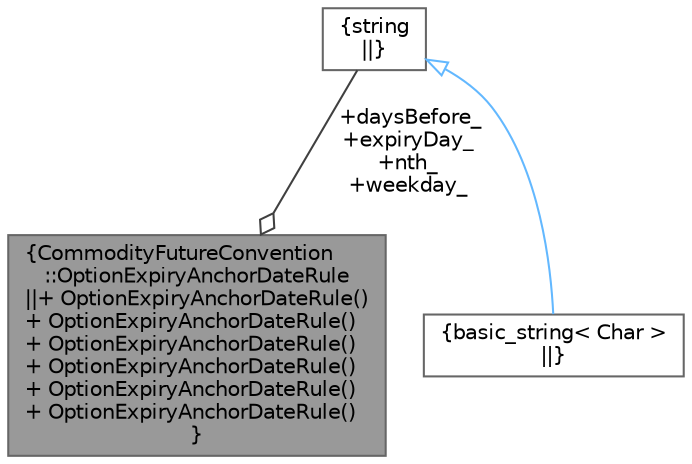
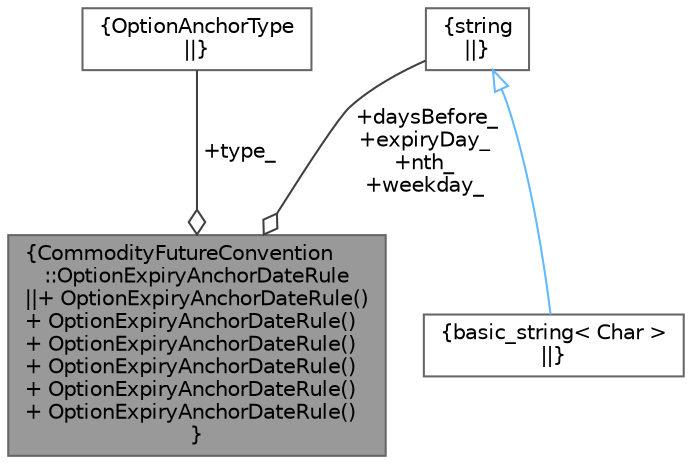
node "{OptionAnchorType ||}": added
